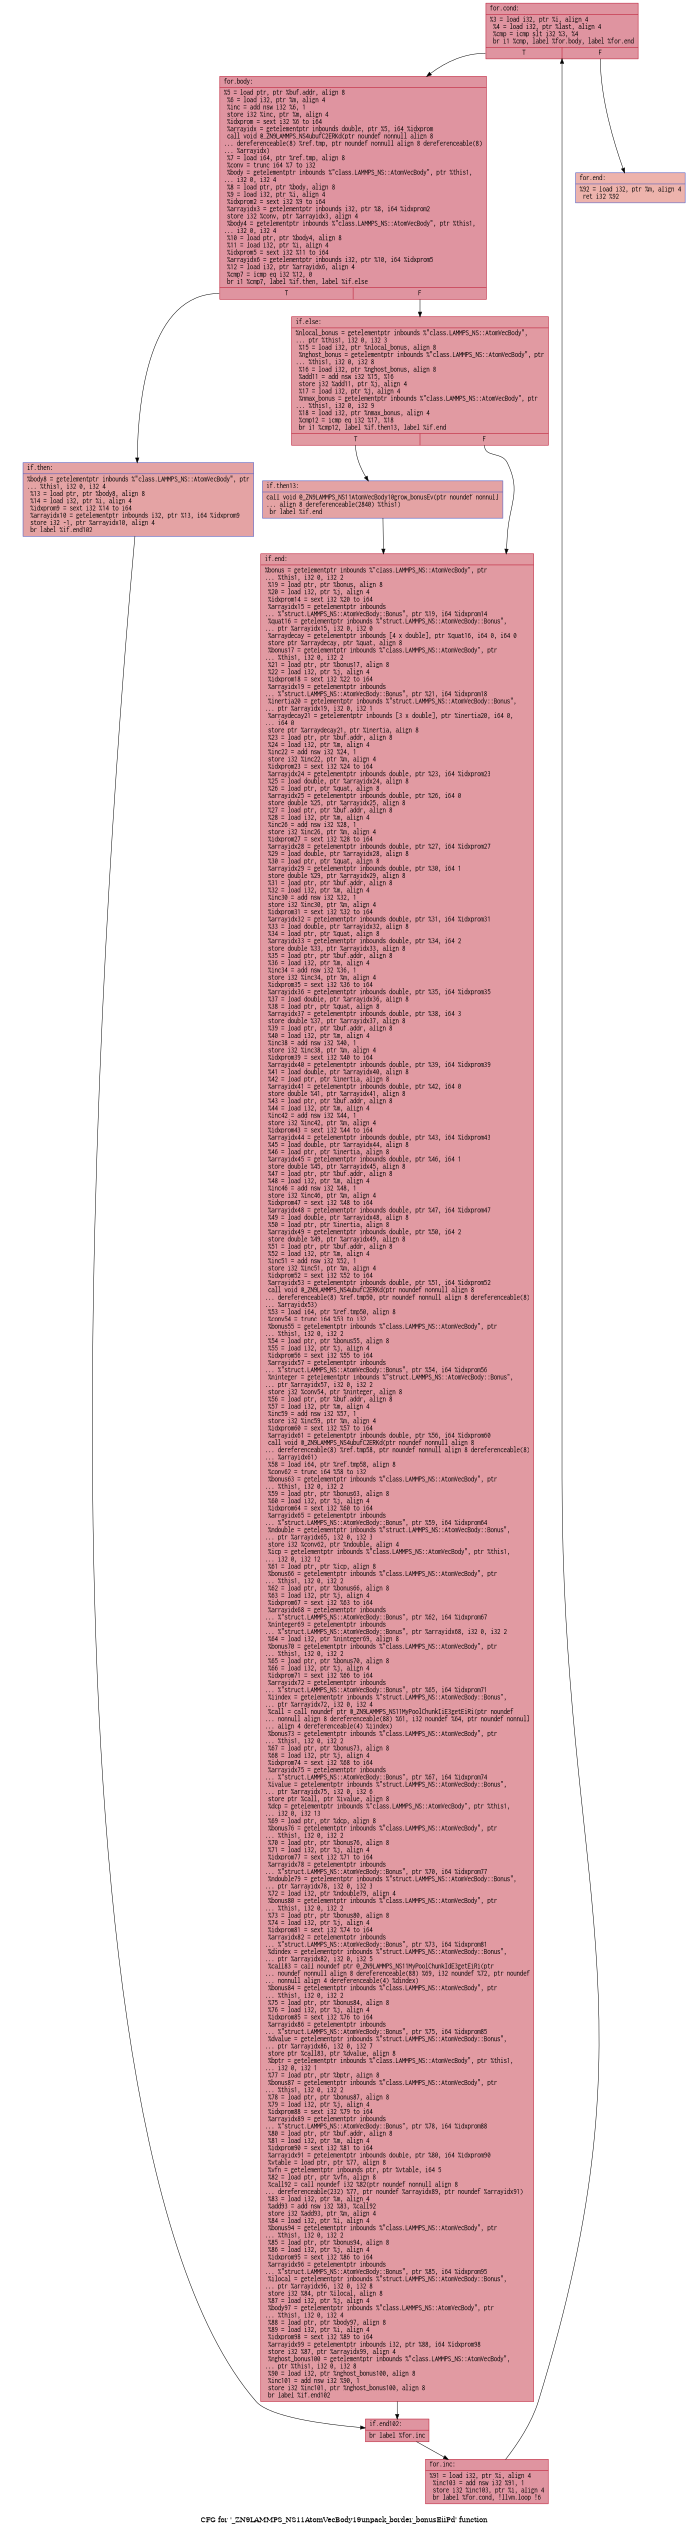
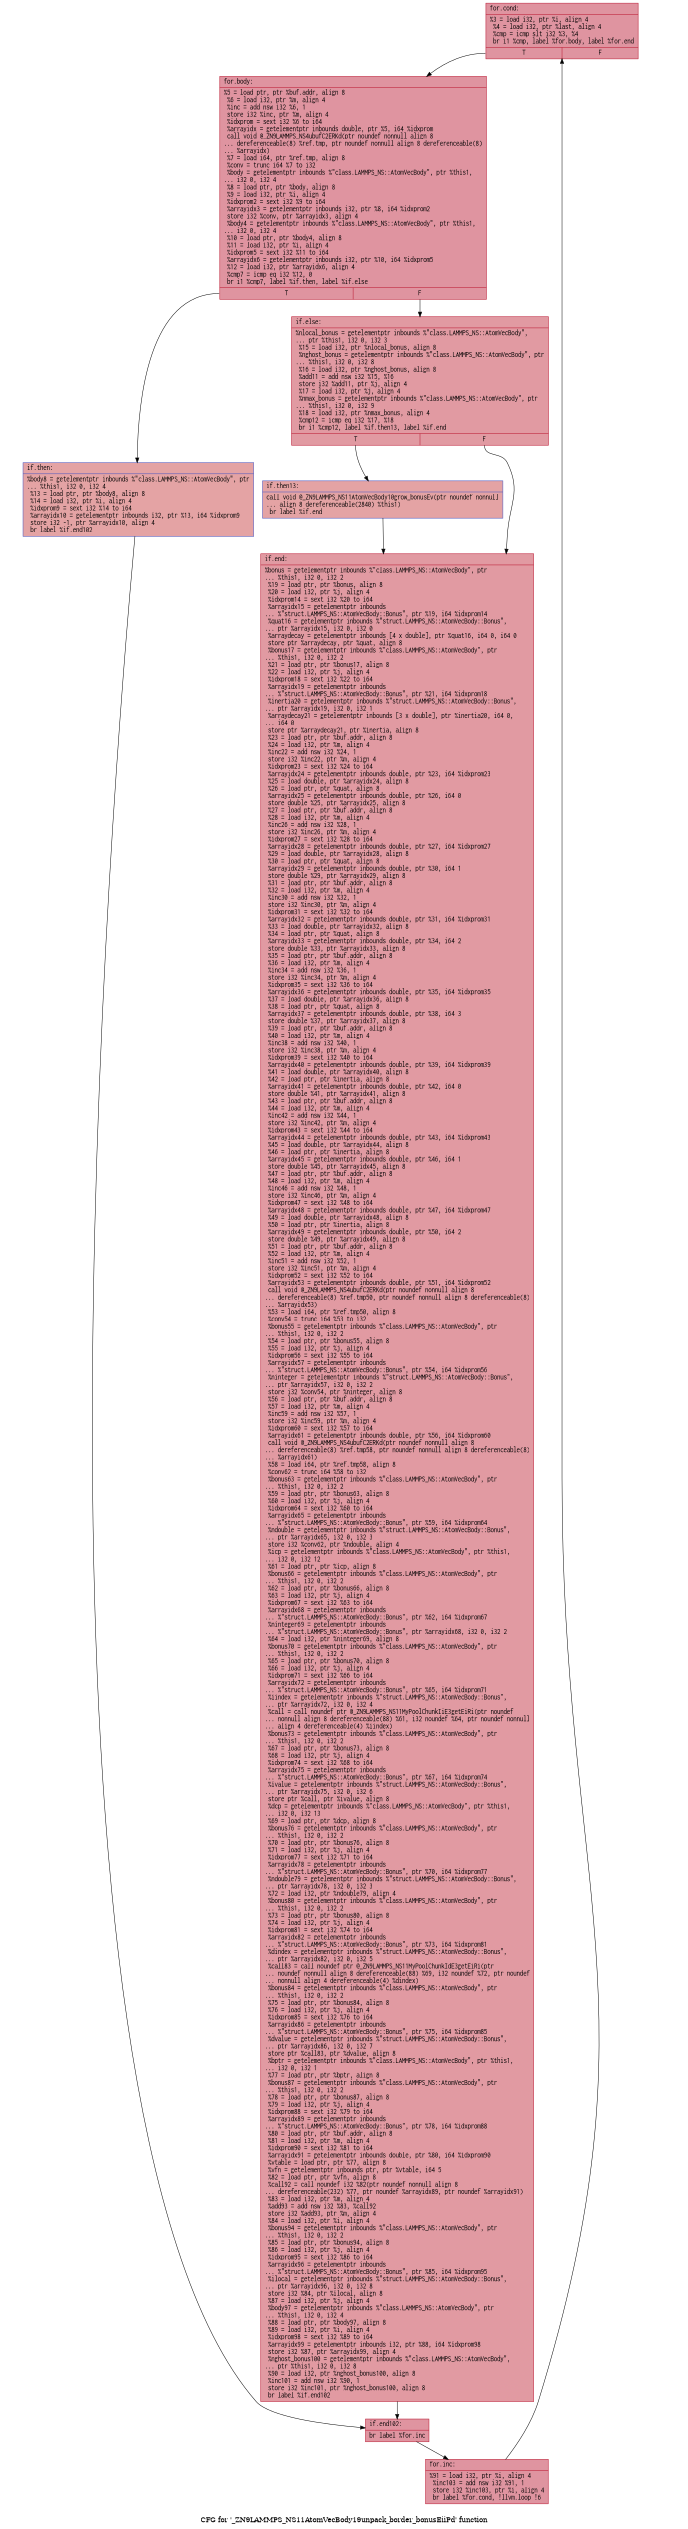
node "for.end:": removed
